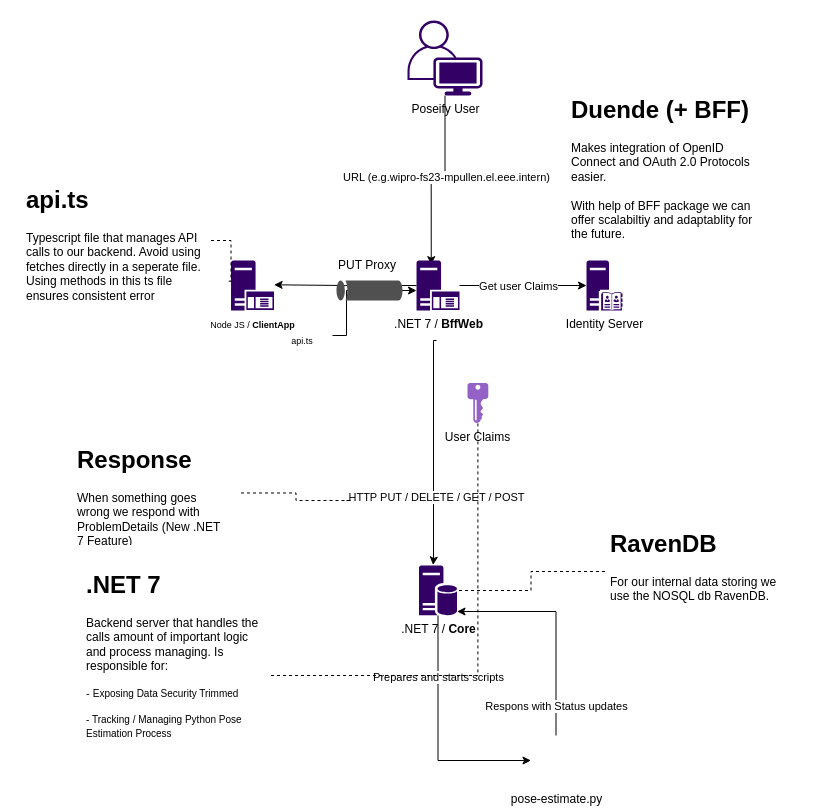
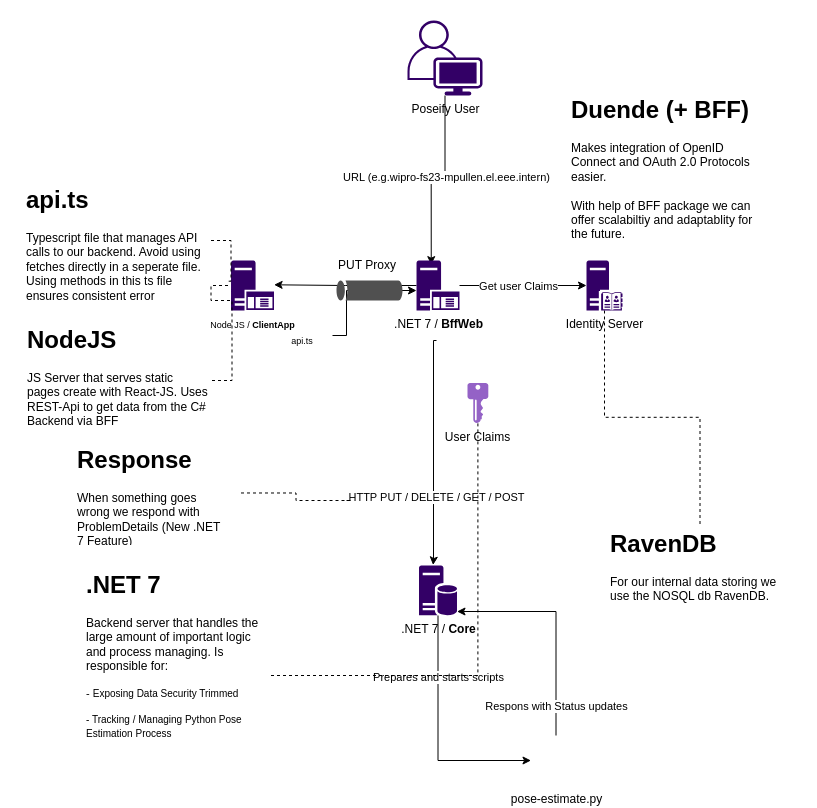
edge "Node JS / ClientApp" -- "NodeJSJS Server that serves static pages create with React-JS. Uses REST-Api to get data from the C# Backend via BFF": added
node "NodeJSJS Server that serves static pages create with React-JS. Uses REST-Api to get data from the C# Backend via BFF": added
edge "RavenDBFor our internal data storing we use the NOSQL db RavenDB." -- ".NET 7 / Core": now "RavenDBFor our internal data storing we use the NOSQL db RavenDB." -- "Identity Server"
node ".NET 7Backend server that handles the calls amount of important logic and process managing. Is responsible for: - Exposing Data Security Trimmed - Tracking / Managing Python Pose Estimation Process": label ".NET 7Backend server that handles the calls amount of important logic and process managing. Is responsible for: - Exposing Data Security Trimmed - Tracking / Managing Python Pose Estimation Process" -> ".NET 7Backend server that handles the large amount of important logic and process managing. Is responsible for: - Exposing Data Security Trimmed - Tracking / Managing Python Pose Estimation Process"
